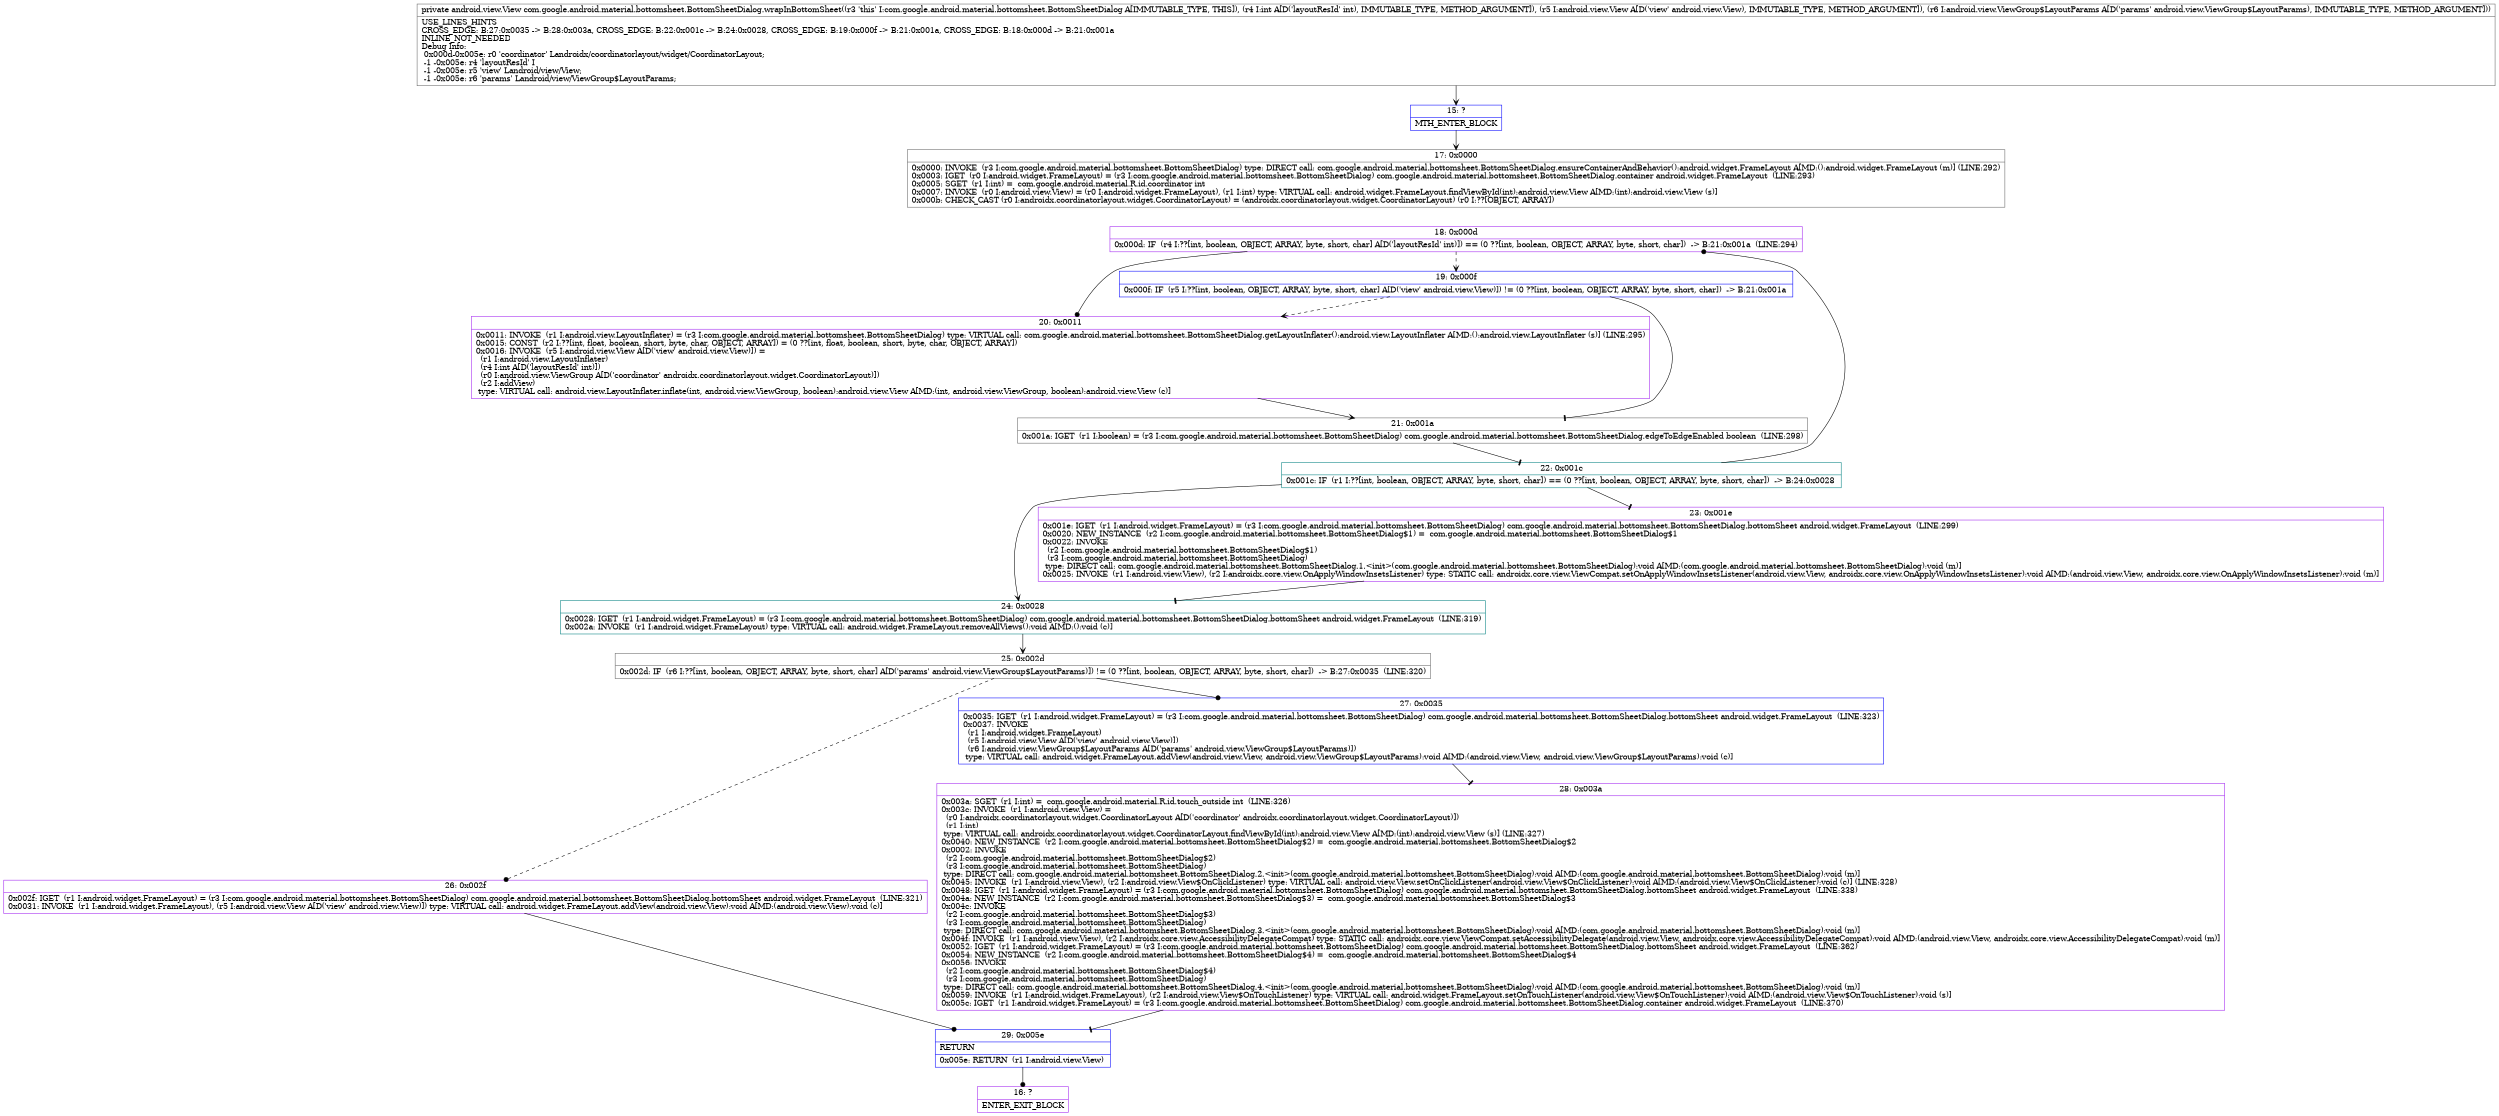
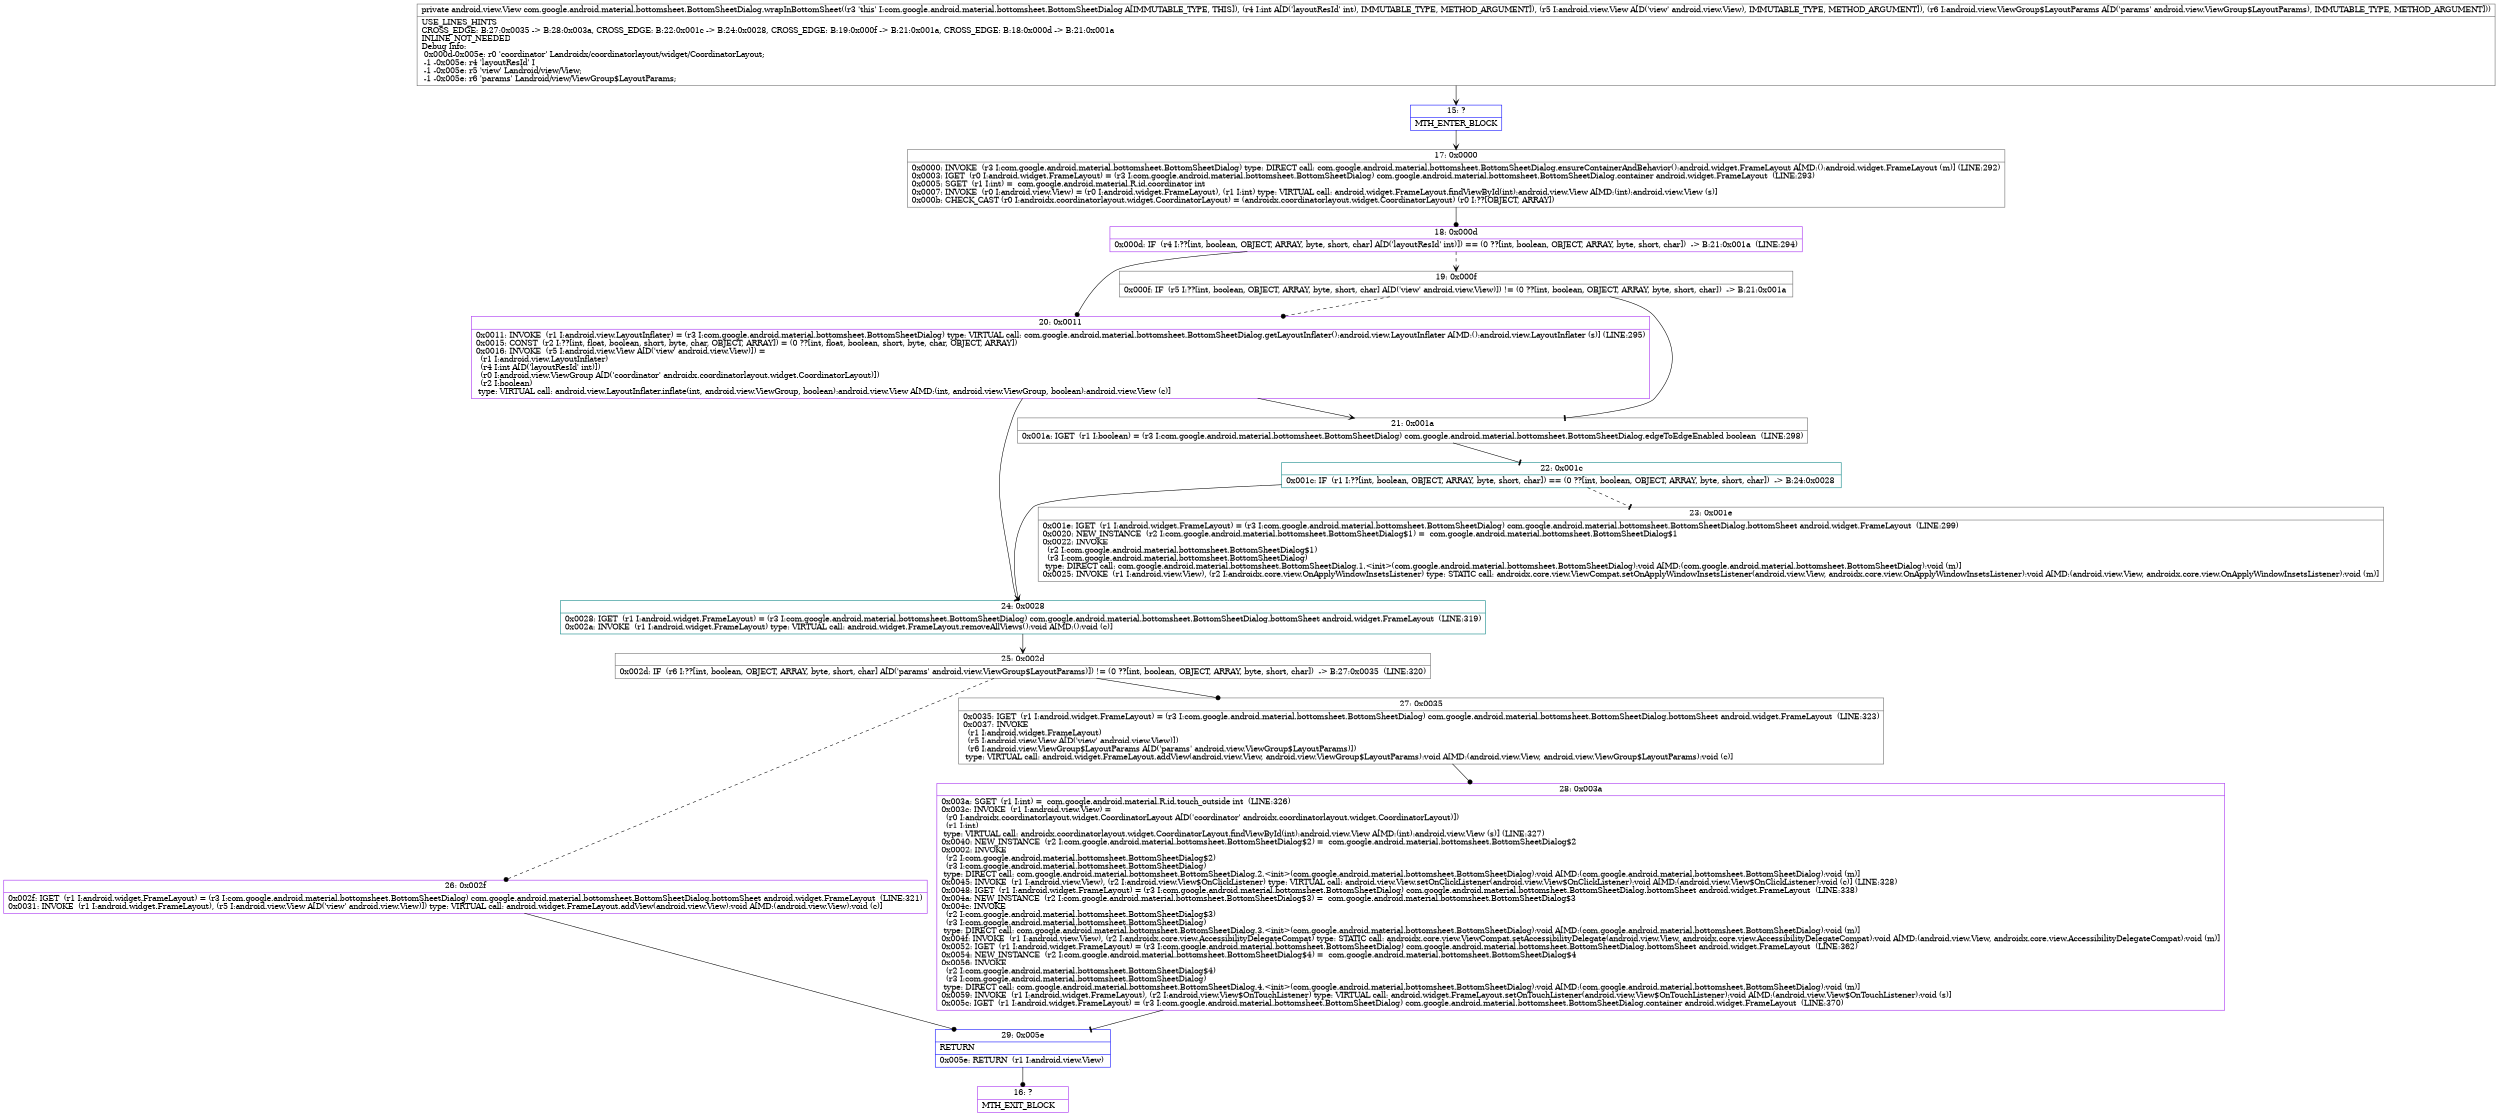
node "19: 0x000f": color blue -> gray40
edge "19: 0x000f" -> "20: 0x0011": arrowhead vee -> dot
edge "22: 0x001c" -> "18: 0x000d": now "17: 0x0000" -> "18: 0x000d"
node "20: 0x0011": text "(r2 I:addView)" -> "(r2 I:boolean)"
edge "22: 0x001c" -> "23: 0x001e": style solid -> dashed
node "23: 0x001e": color purple -> gray40
edge "23: 0x001e" -> "24: 0x0028": now "20: 0x0011" -> "24: 0x0028"
node "27: 0x0035": color blue -> gray40
edge "27: 0x0035" -> "28: 0x003a": arrowhead tee -> dot
node "16: ?": text "ENTER_EXIT_BLOCK" -> "MTH_EXIT_BLOCK"
